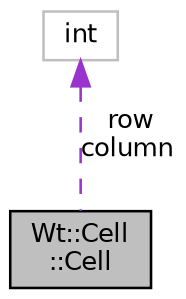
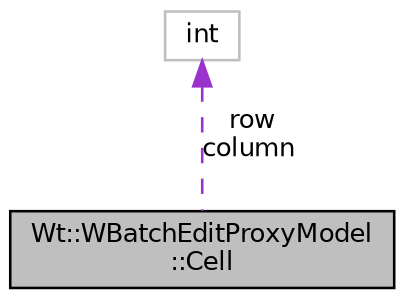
node "Wt::Cell ::Cell": label "Wt::Cell ::Cell" -> "Wt::WBatchEditProxyModel ::Cell"
